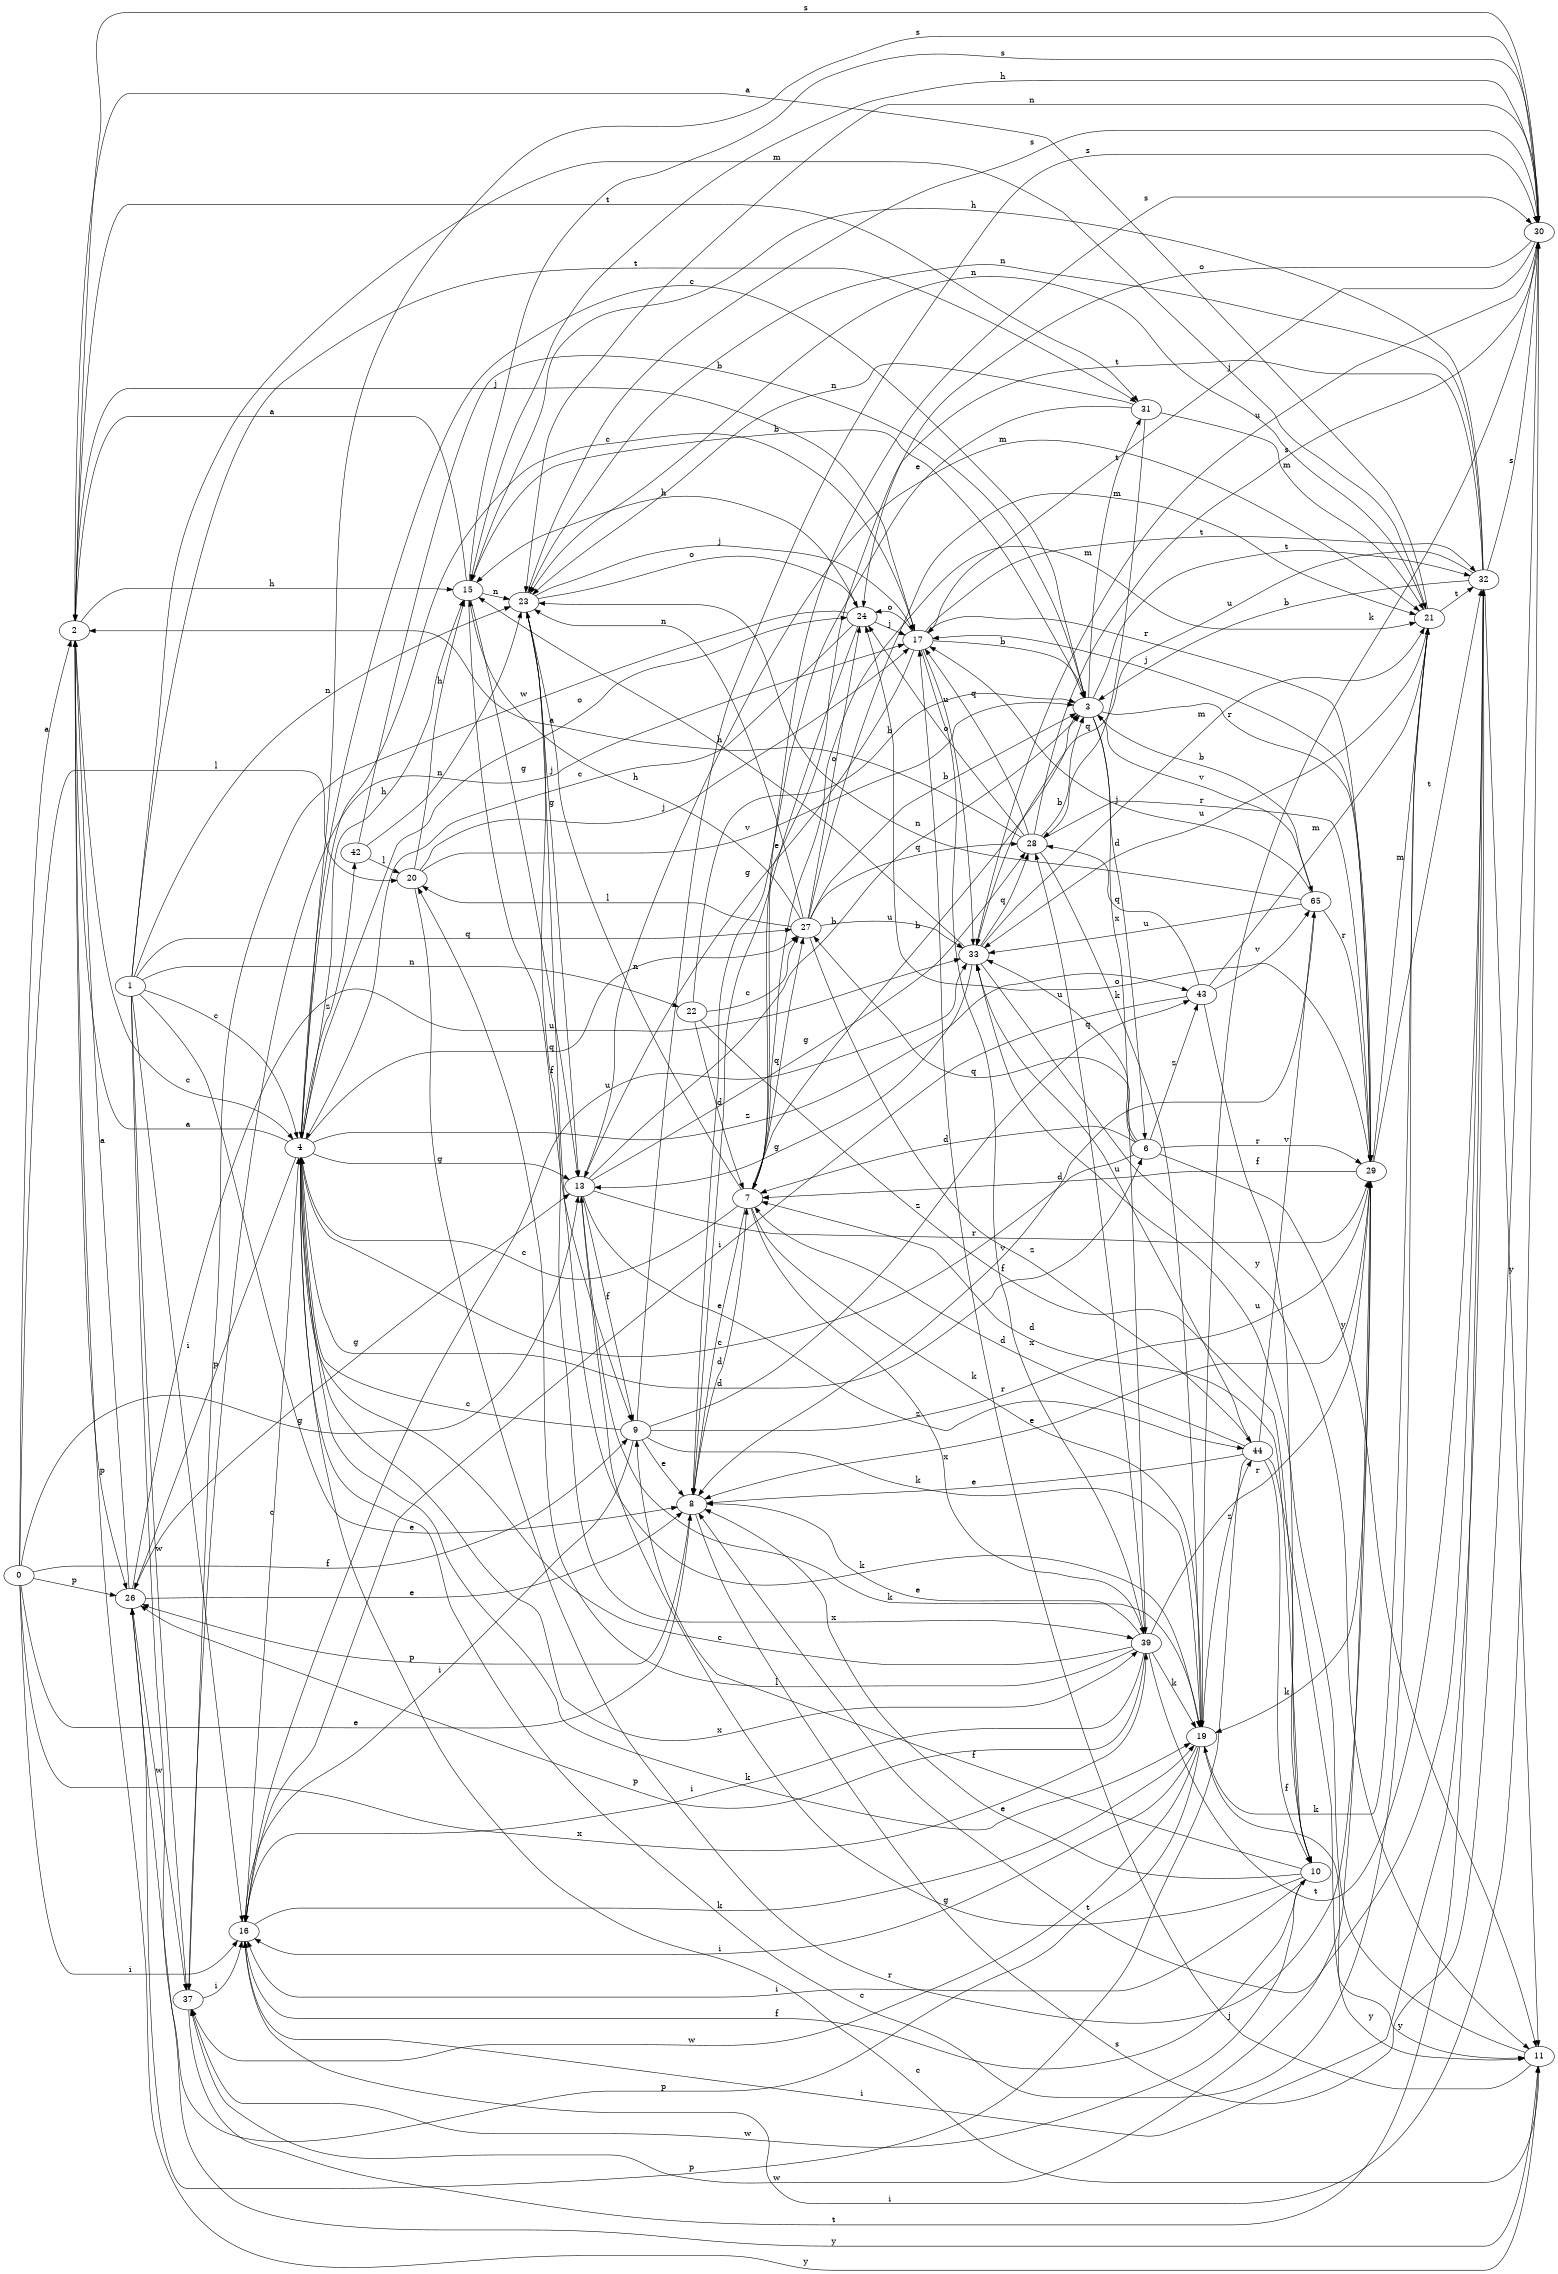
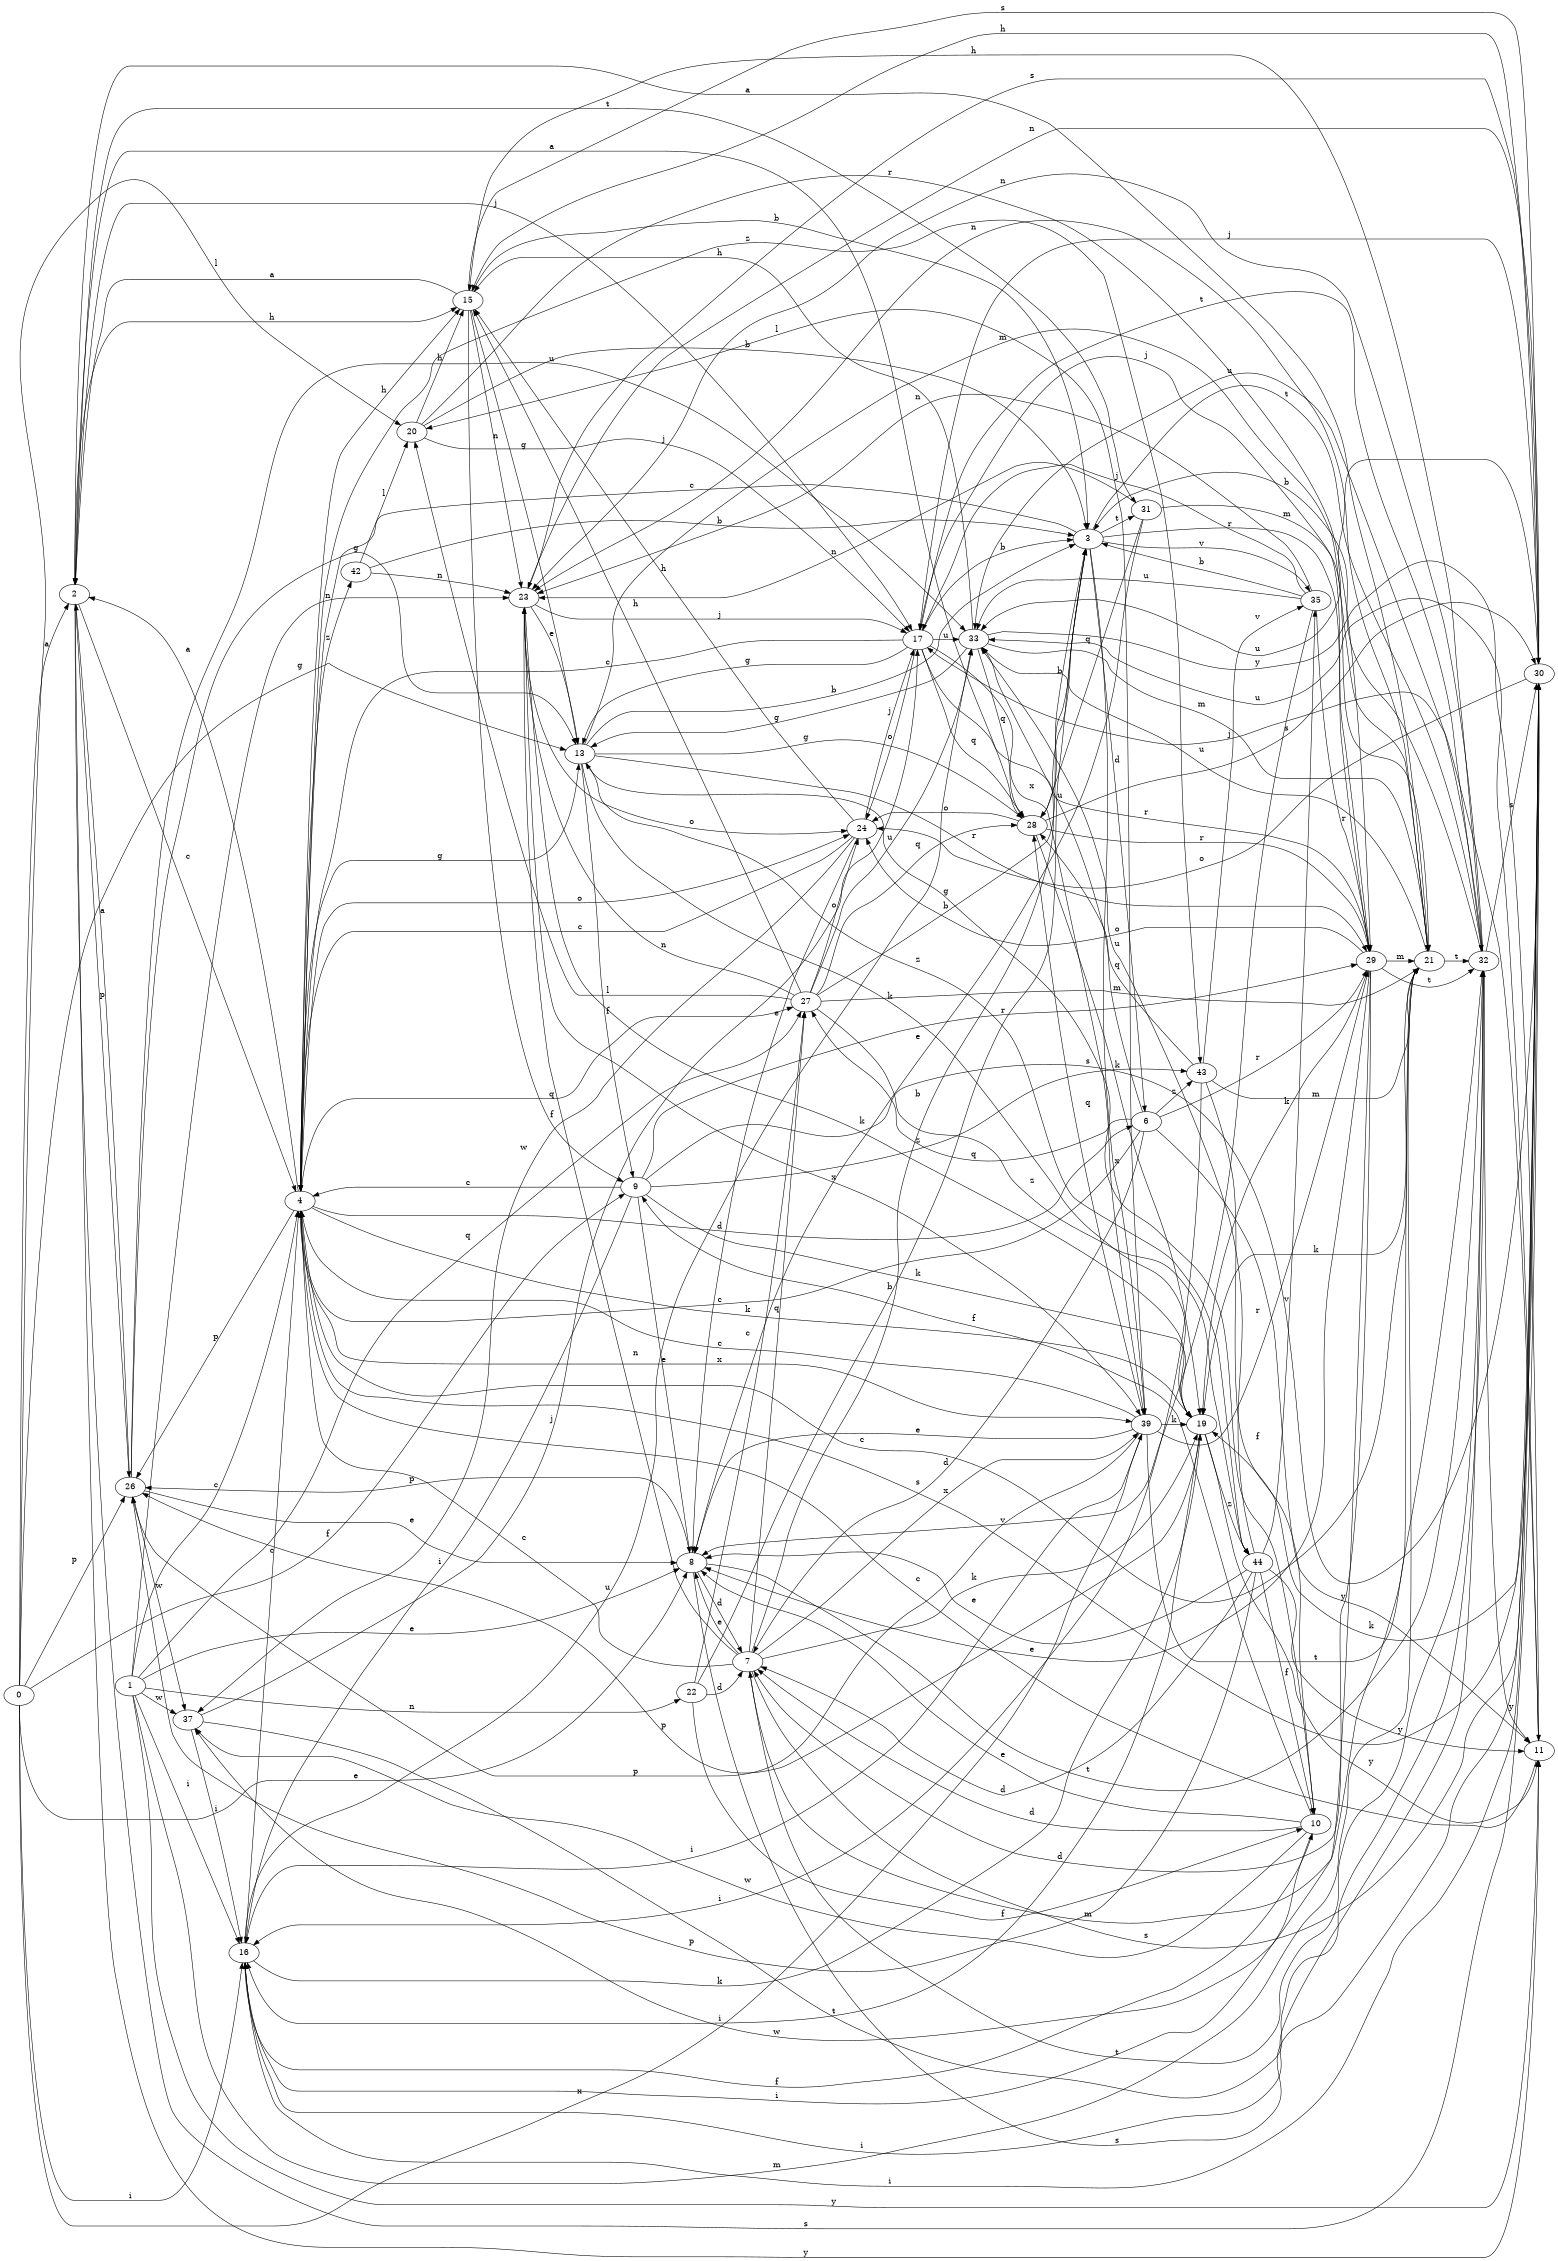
edge "1" -> "31": removed, label "t"
edge "28" -> "17": reversed
edge "23" -> "13": label "g" -> "e"
edge "20" -> "3": label "v" -> "b"
node "65": label "65" -> "35"
edge "32" -> "8": reversed
edge "19" -> "37": removed, label "w"
